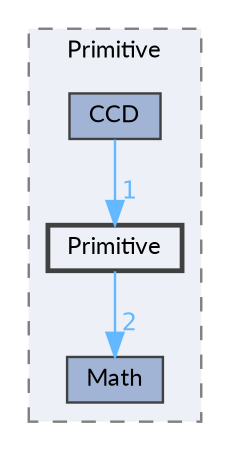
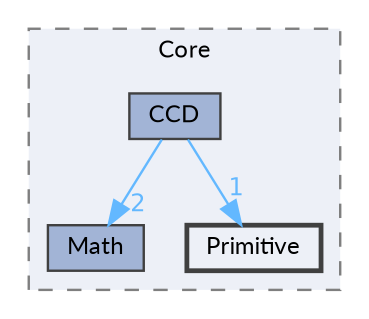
cluster "Primitive": label "Primitive" -> "Core"
edge "Primitive" -> "Math": now "CCD" -> "Math"
